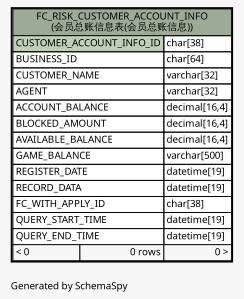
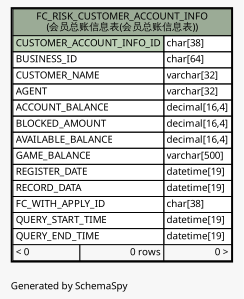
node "FC_RISK_CUSTOMER_ACCOUNT_INFO": text "(会员总账信息表(会员总账信息))" -> "(会员总账信息表(会员总账信息表))"
